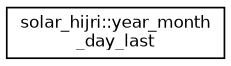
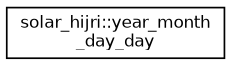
node "solar_hijri::year_month _day_last": label "solar_hijri::year_month _day_last" -> "solar_hijri::year_month _day_day"
